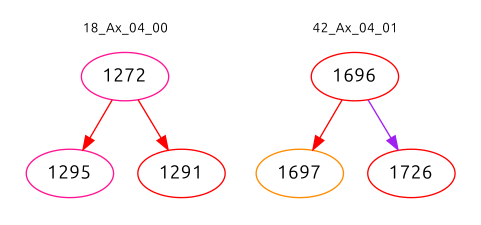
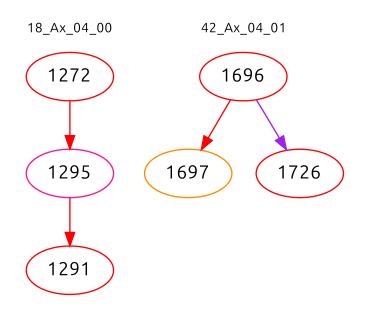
node "1272": color deeppink -> red
edge "1272" -> "1291": now "1295" -> "1291"
